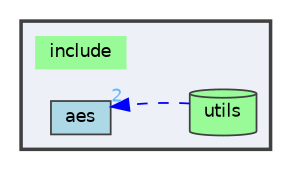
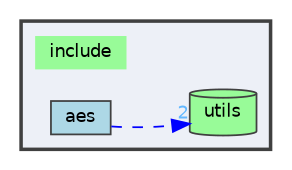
edge "utils" -> "aes": reversed
